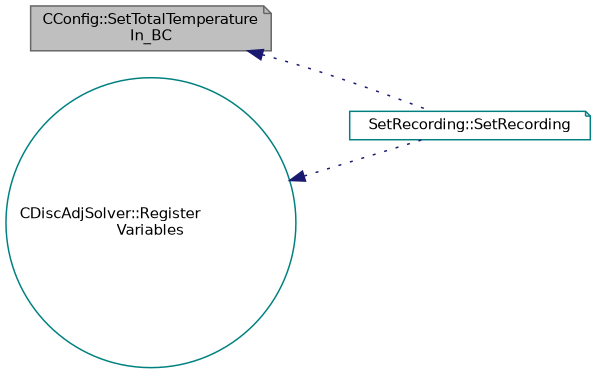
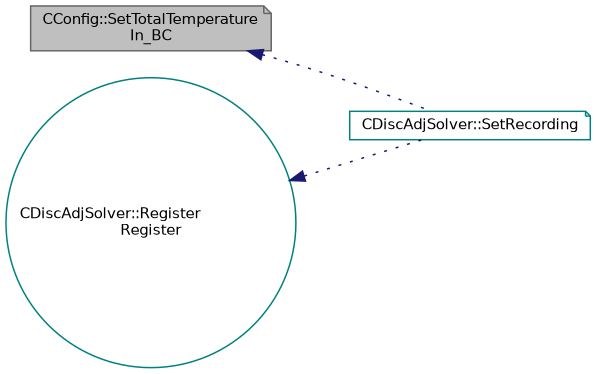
node "SetRecording::SetRecording": label "SetRecording::SetRecording" -> "CDiscAdjSolver::SetRecording"
node "CDiscAdjSolver::Register Variables": label "CDiscAdjSolver::Register Variables" -> "CDiscAdjSolver::Register Register"
